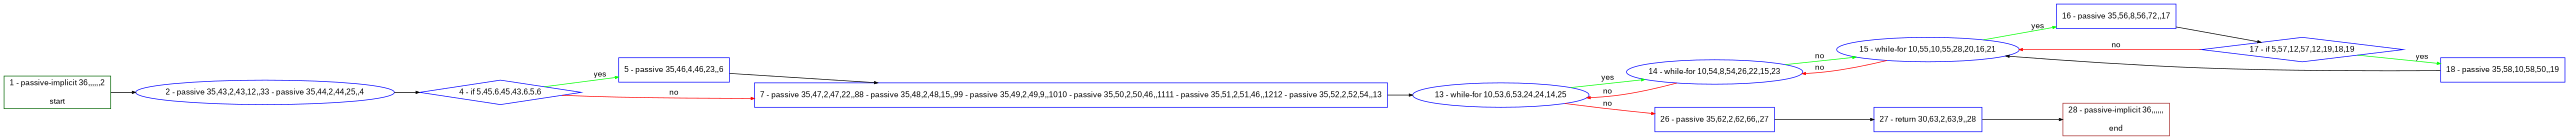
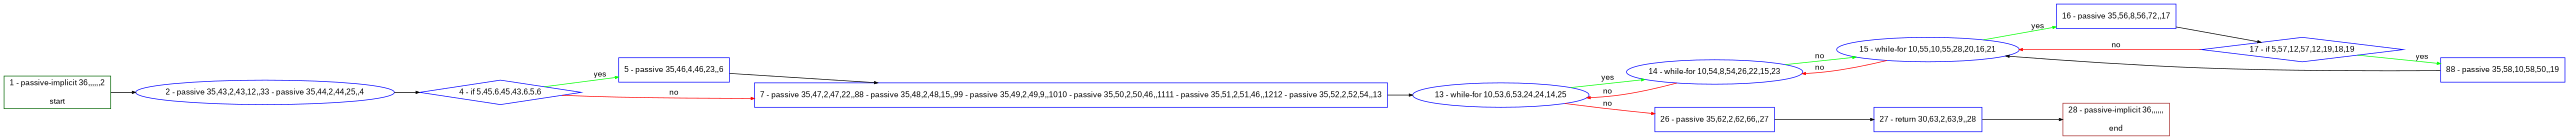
node "18 - passive 35,58,10,58,50,,19": label "18 - passive 35,58,10,58,50,,19" -> "88 - passive 35,58,10,58,50,,19"
